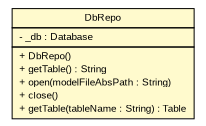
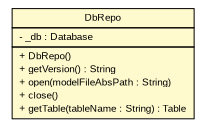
node "DbRepo": text "+ getTable() : String" -> "+ getVersion() : String"
